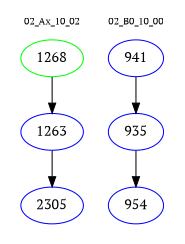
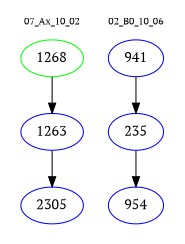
cluster "02_Ax_10_02": label "02_Ax_10_02" -> "07_Ax_10_02"
cluster "02_B0_10_00": label "02_B0_10_00" -> "02_B0_10_06"
node "935": label "935" -> "235"
